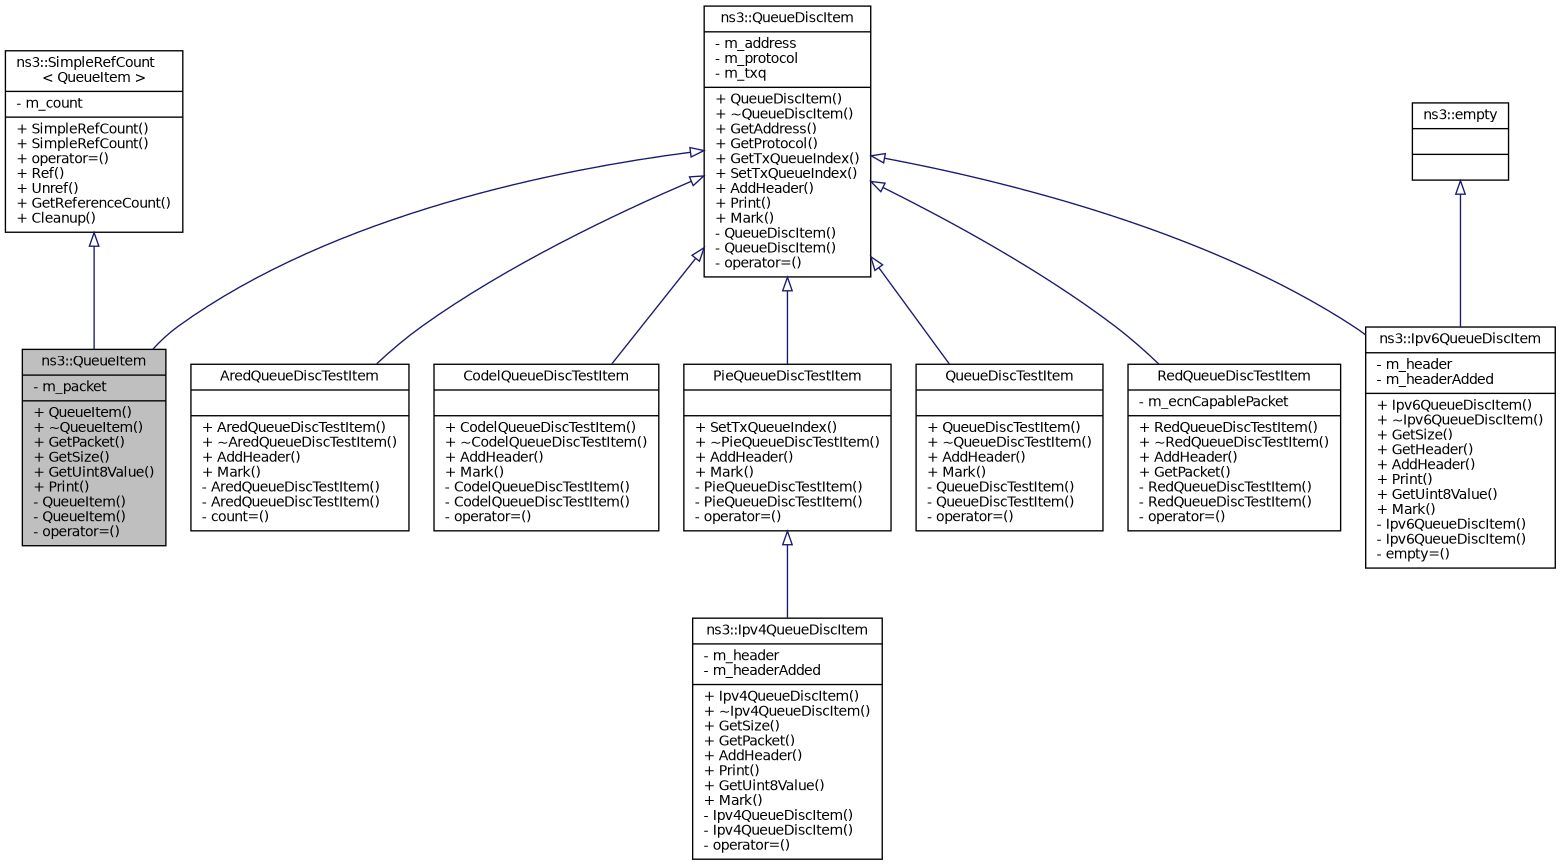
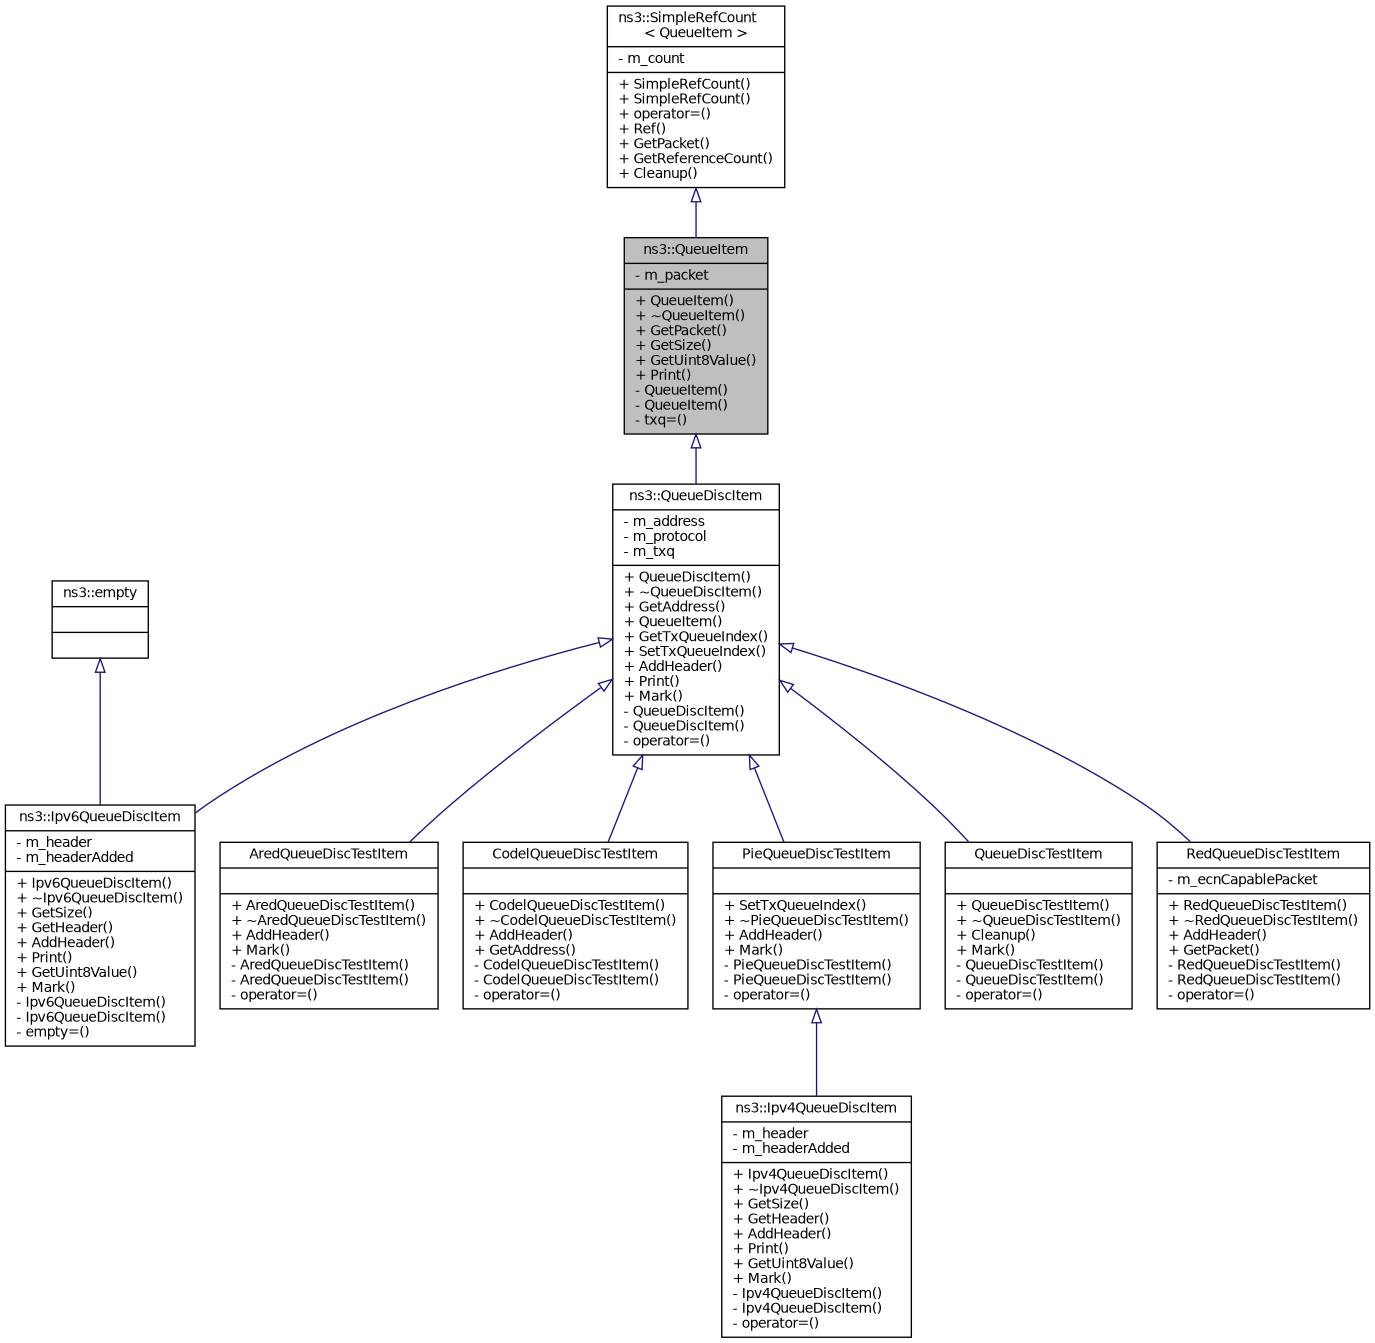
node "ns3::QueueDiscItem": text "+ GetProtocol()" -> "+ QueueItem()"
node "ns3::SimpleRefCount": text "+ Unref()" -> "+ GetPacket()"
edge "ns3::QueueItem" -> "ns3::QueueDiscItem": reversed
node "QueueDiscTestItem": text "+ AddHeader()" -> "+ Cleanup()"
node "CodelQueueDiscTestItem": text "+ Mark()" -> "+ GetAddress()"
node "AredQueueDiscTestItem": text "- count=()" -> "- operator=()"
node "ns3::QueueItem": text "- operator=()" -> "- txq=()"
node "ns3::Ipv4QueueDiscItem": text "+ GetPacket()" -> "+ GetHeader()"
